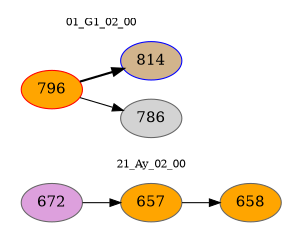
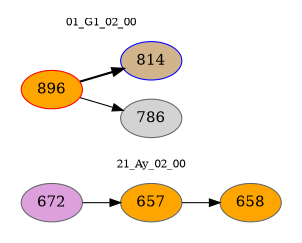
node "796": label "796" -> "896"
